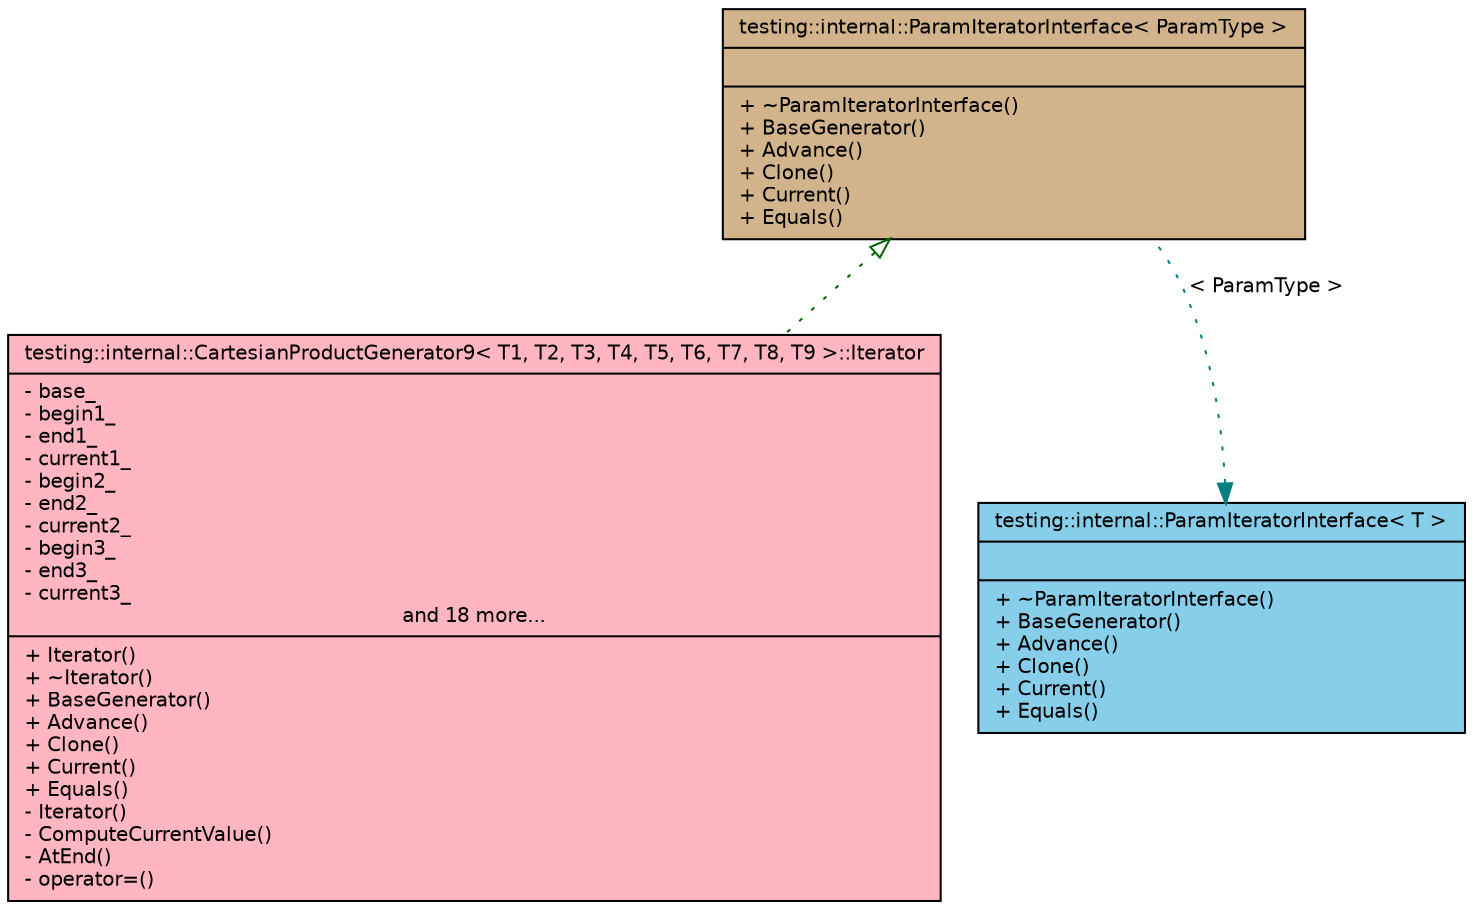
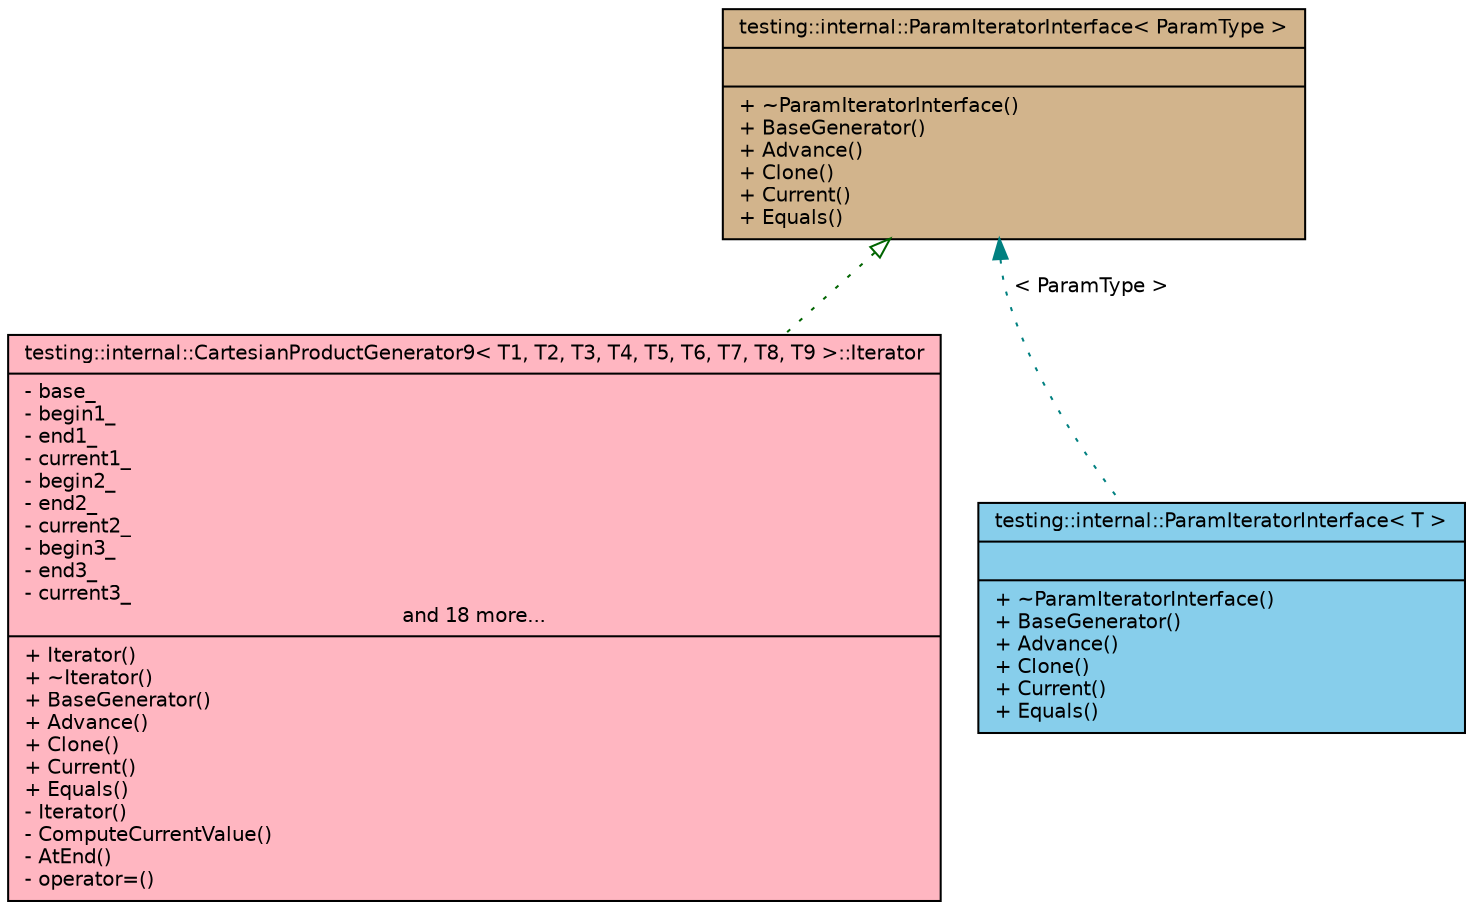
edge "testing::internal::ParamIteratorInterface< ParamType >" -> "testing::internal::ParamIteratorInterface< T >": reversed
